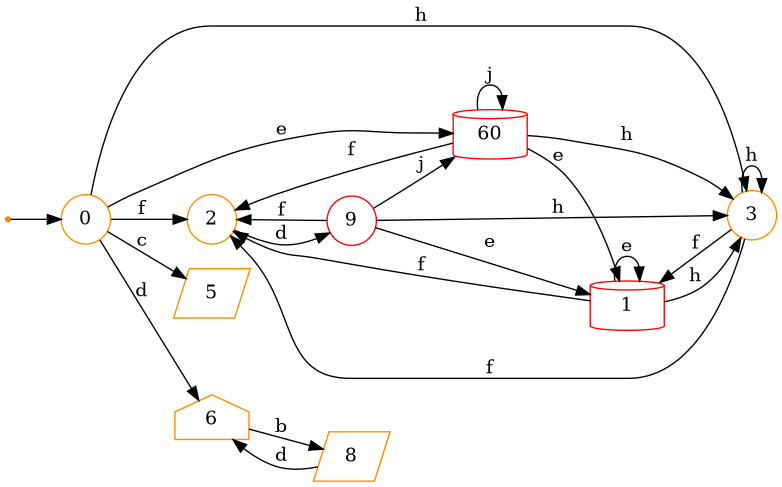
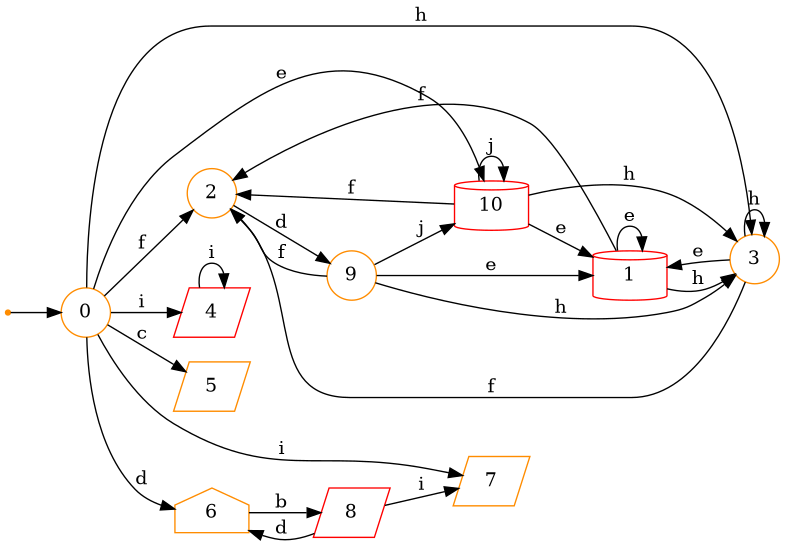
node "60": label "60" -> "10"
node "9": color red -> darkorange
edge "3" -> "1": label "f" -> "e"
node "4": added
node "8": color darkorange -> red
node "7": added
